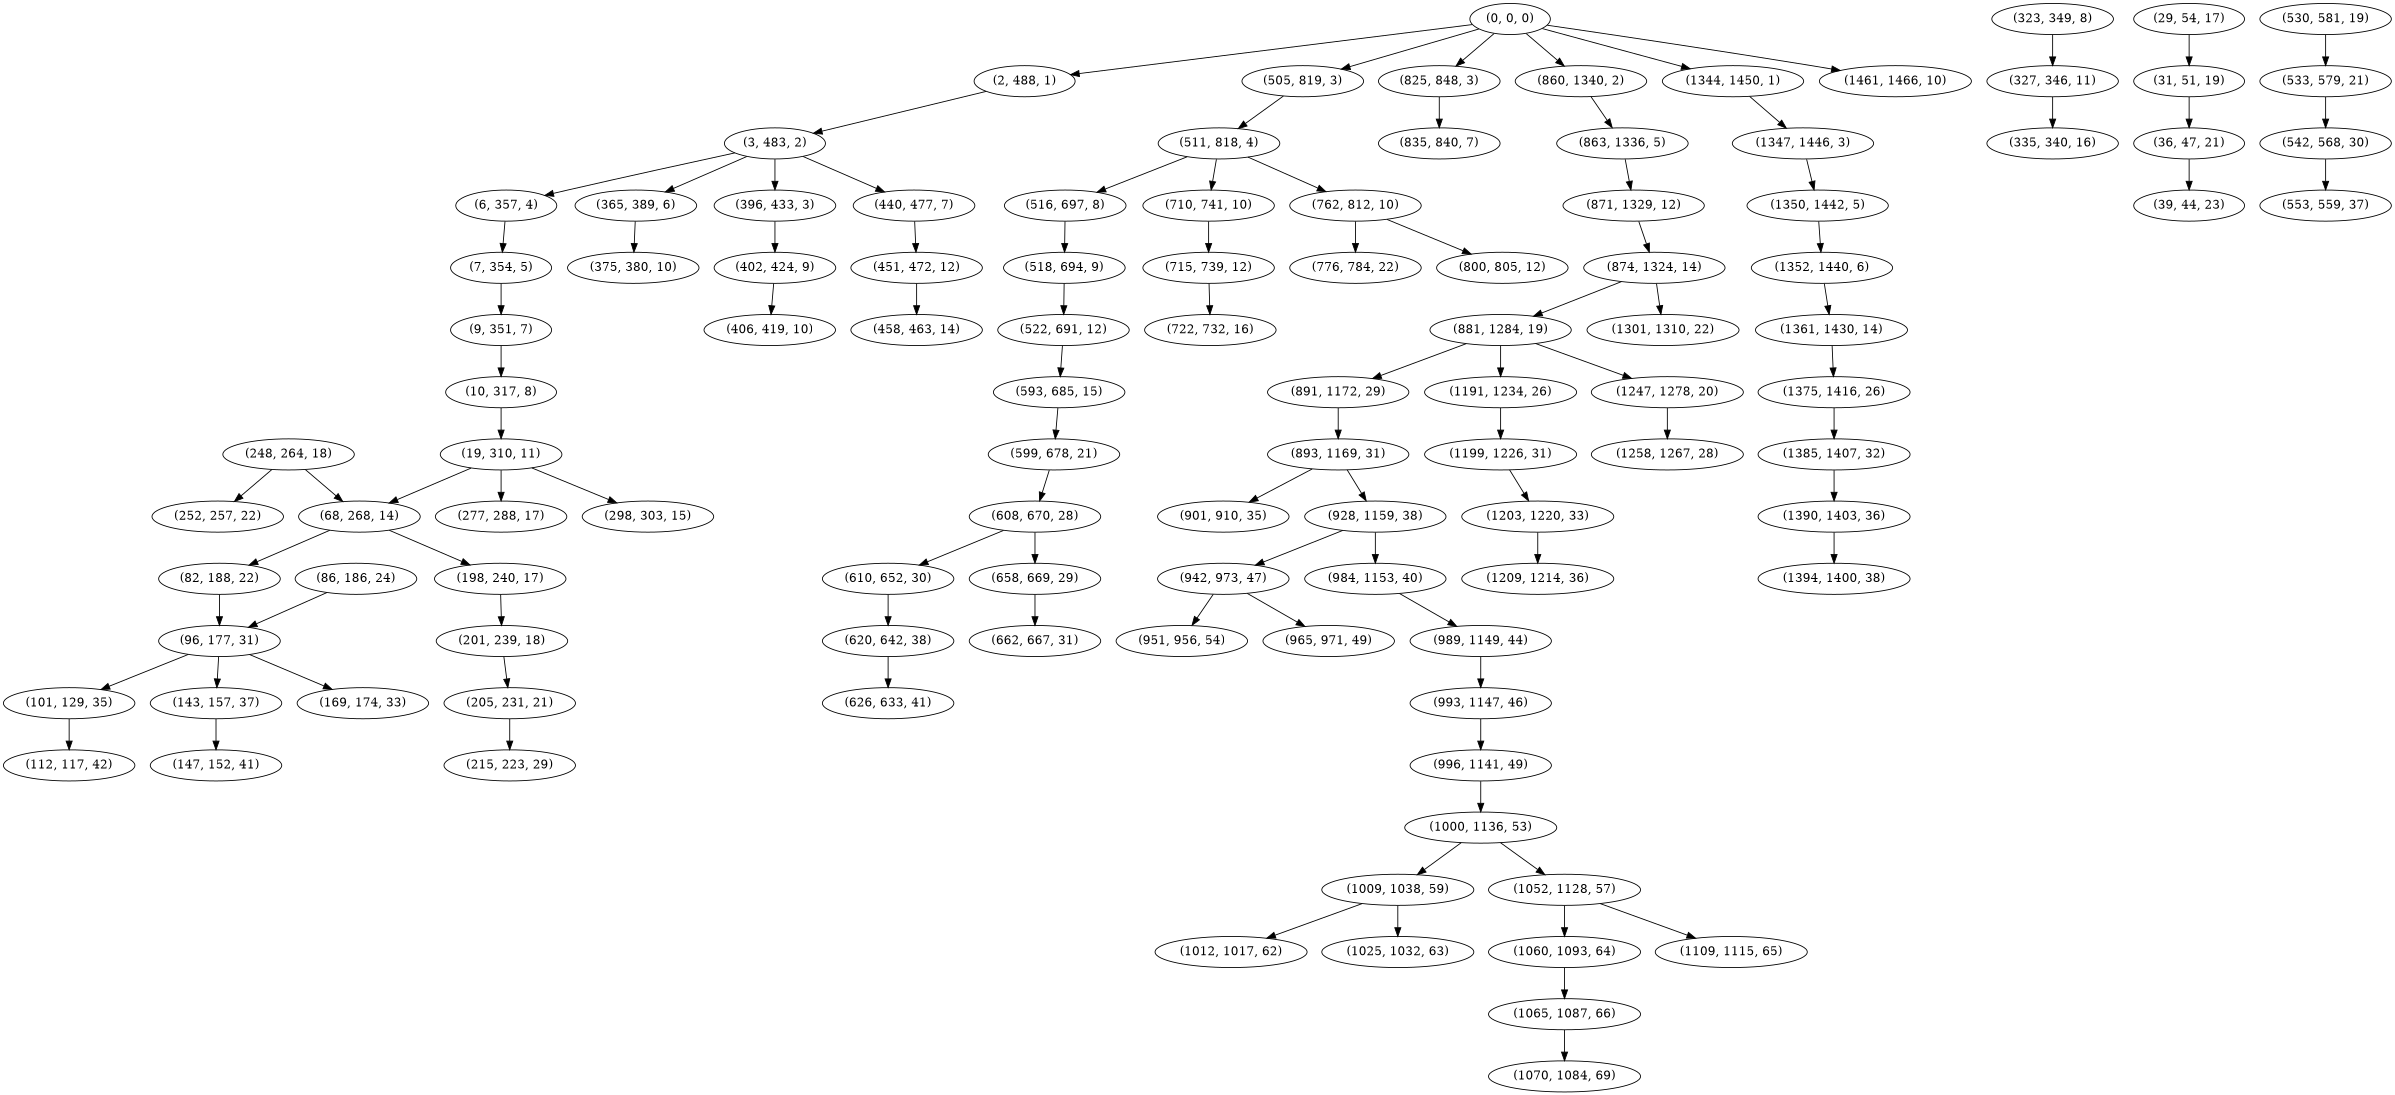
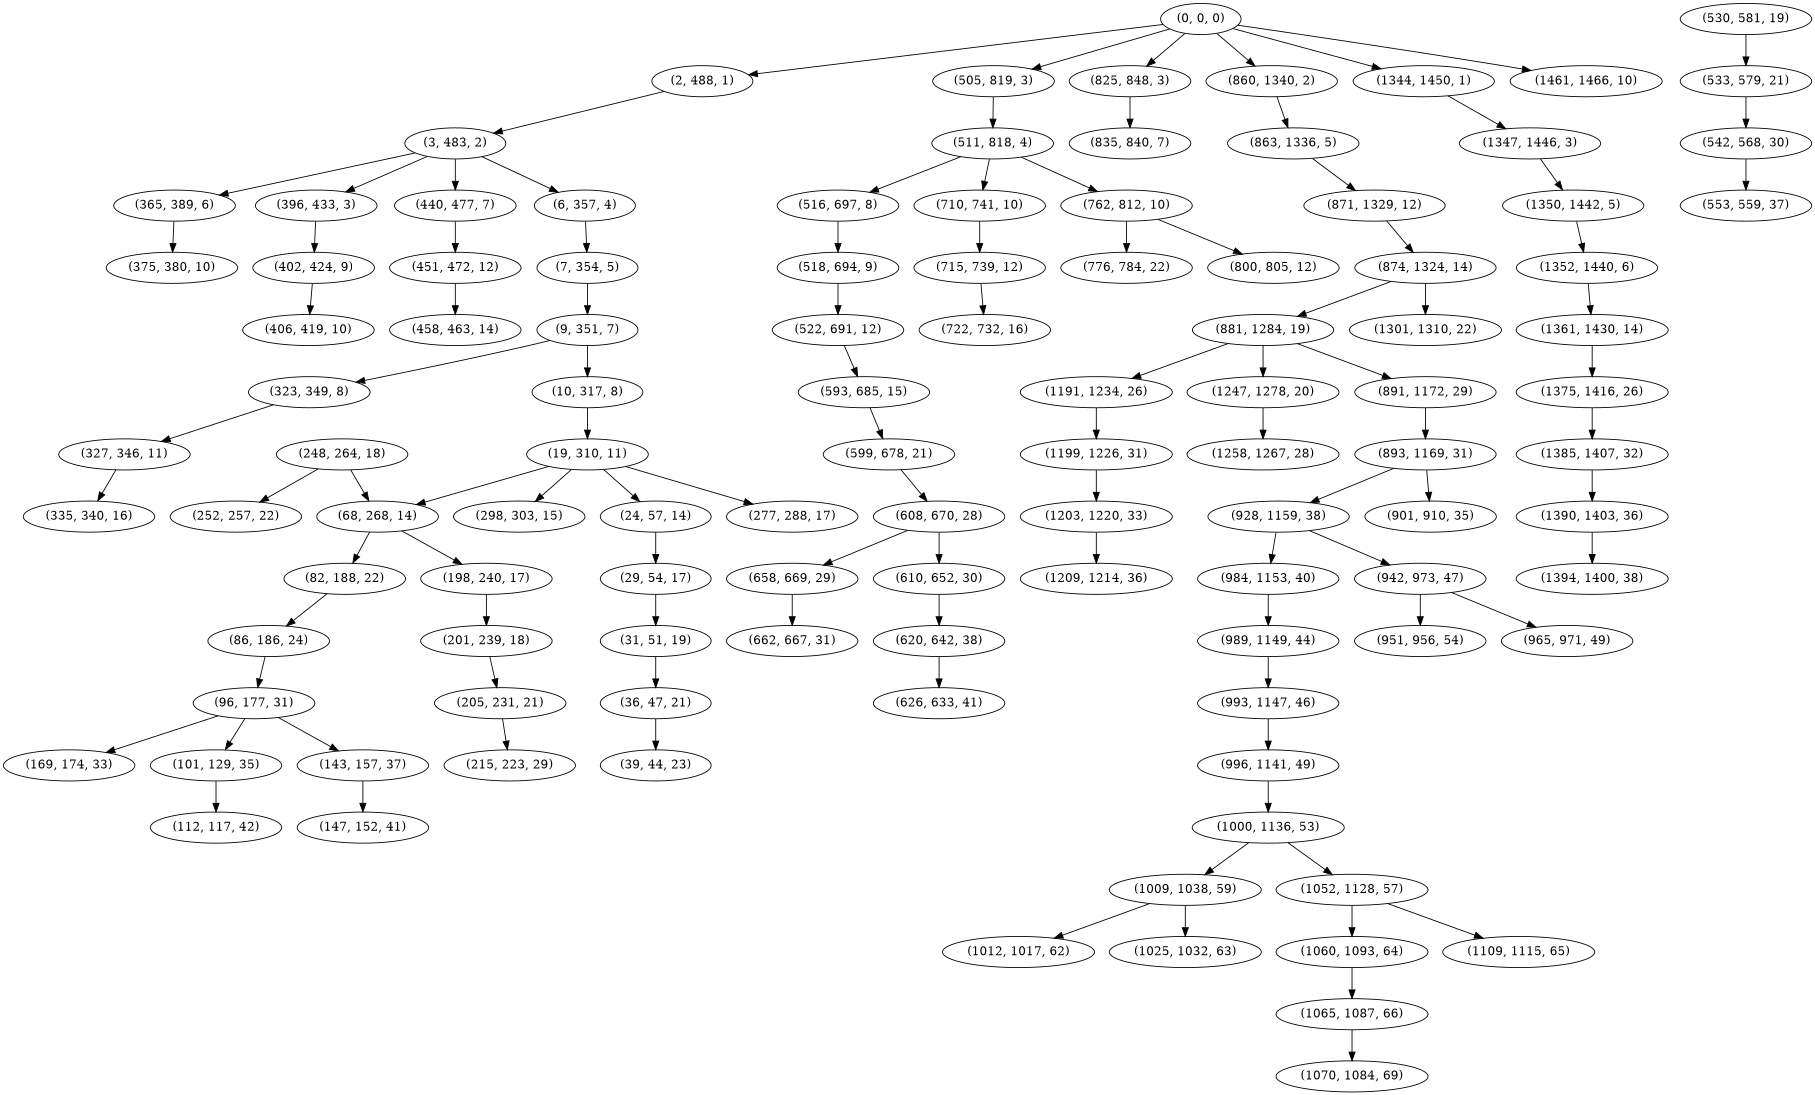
edge "(9, 351, 7)" -> "(323, 349, 8)": added
node "(24, 57, 14)": added
edge "(82, 188, 22)" -> "(96, 177, 31)": now "(82, 188, 22)" -> "(86, 186, 24)"
